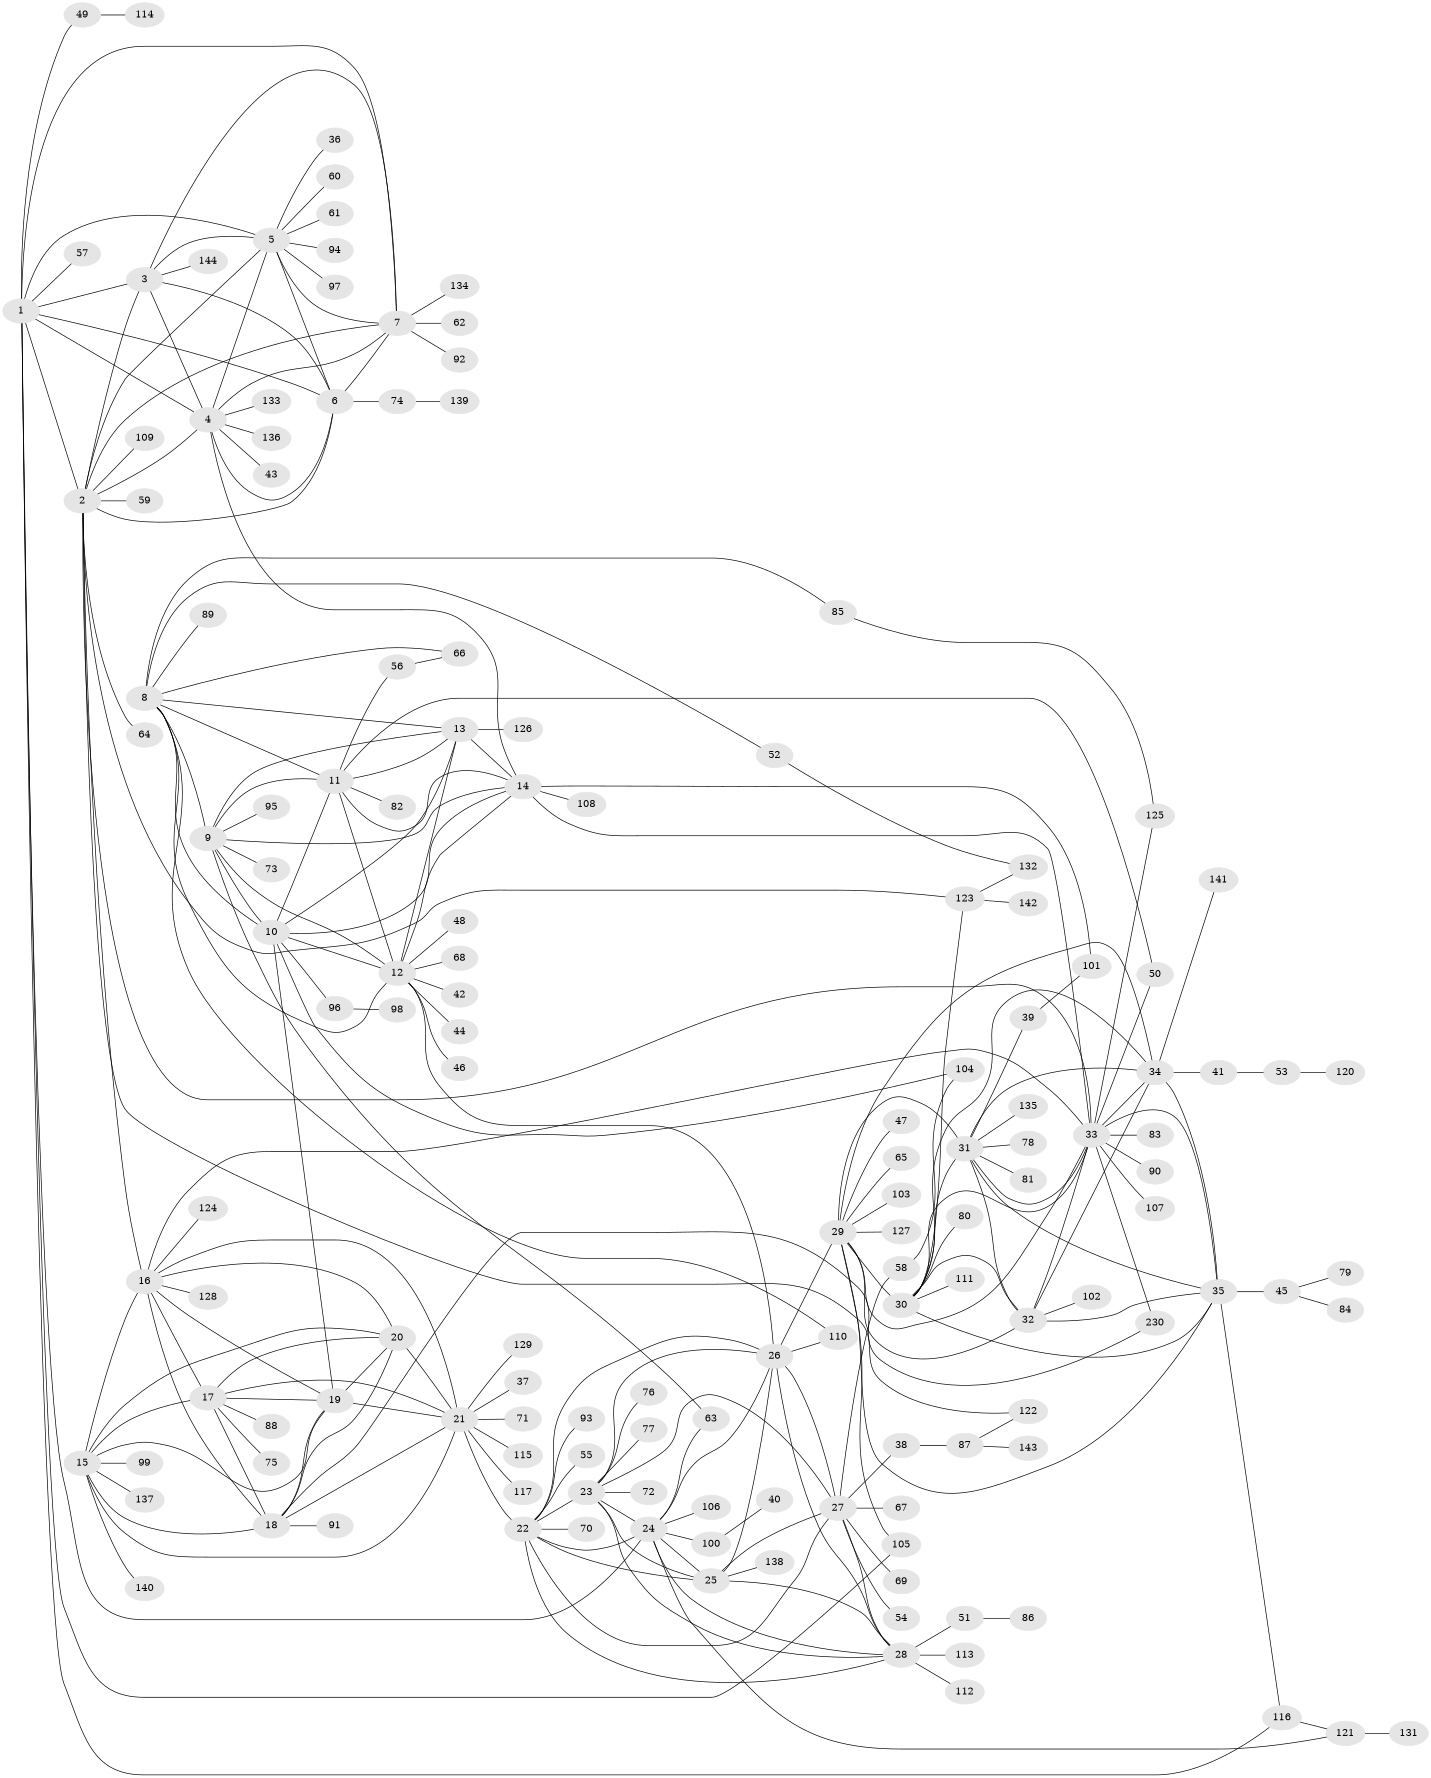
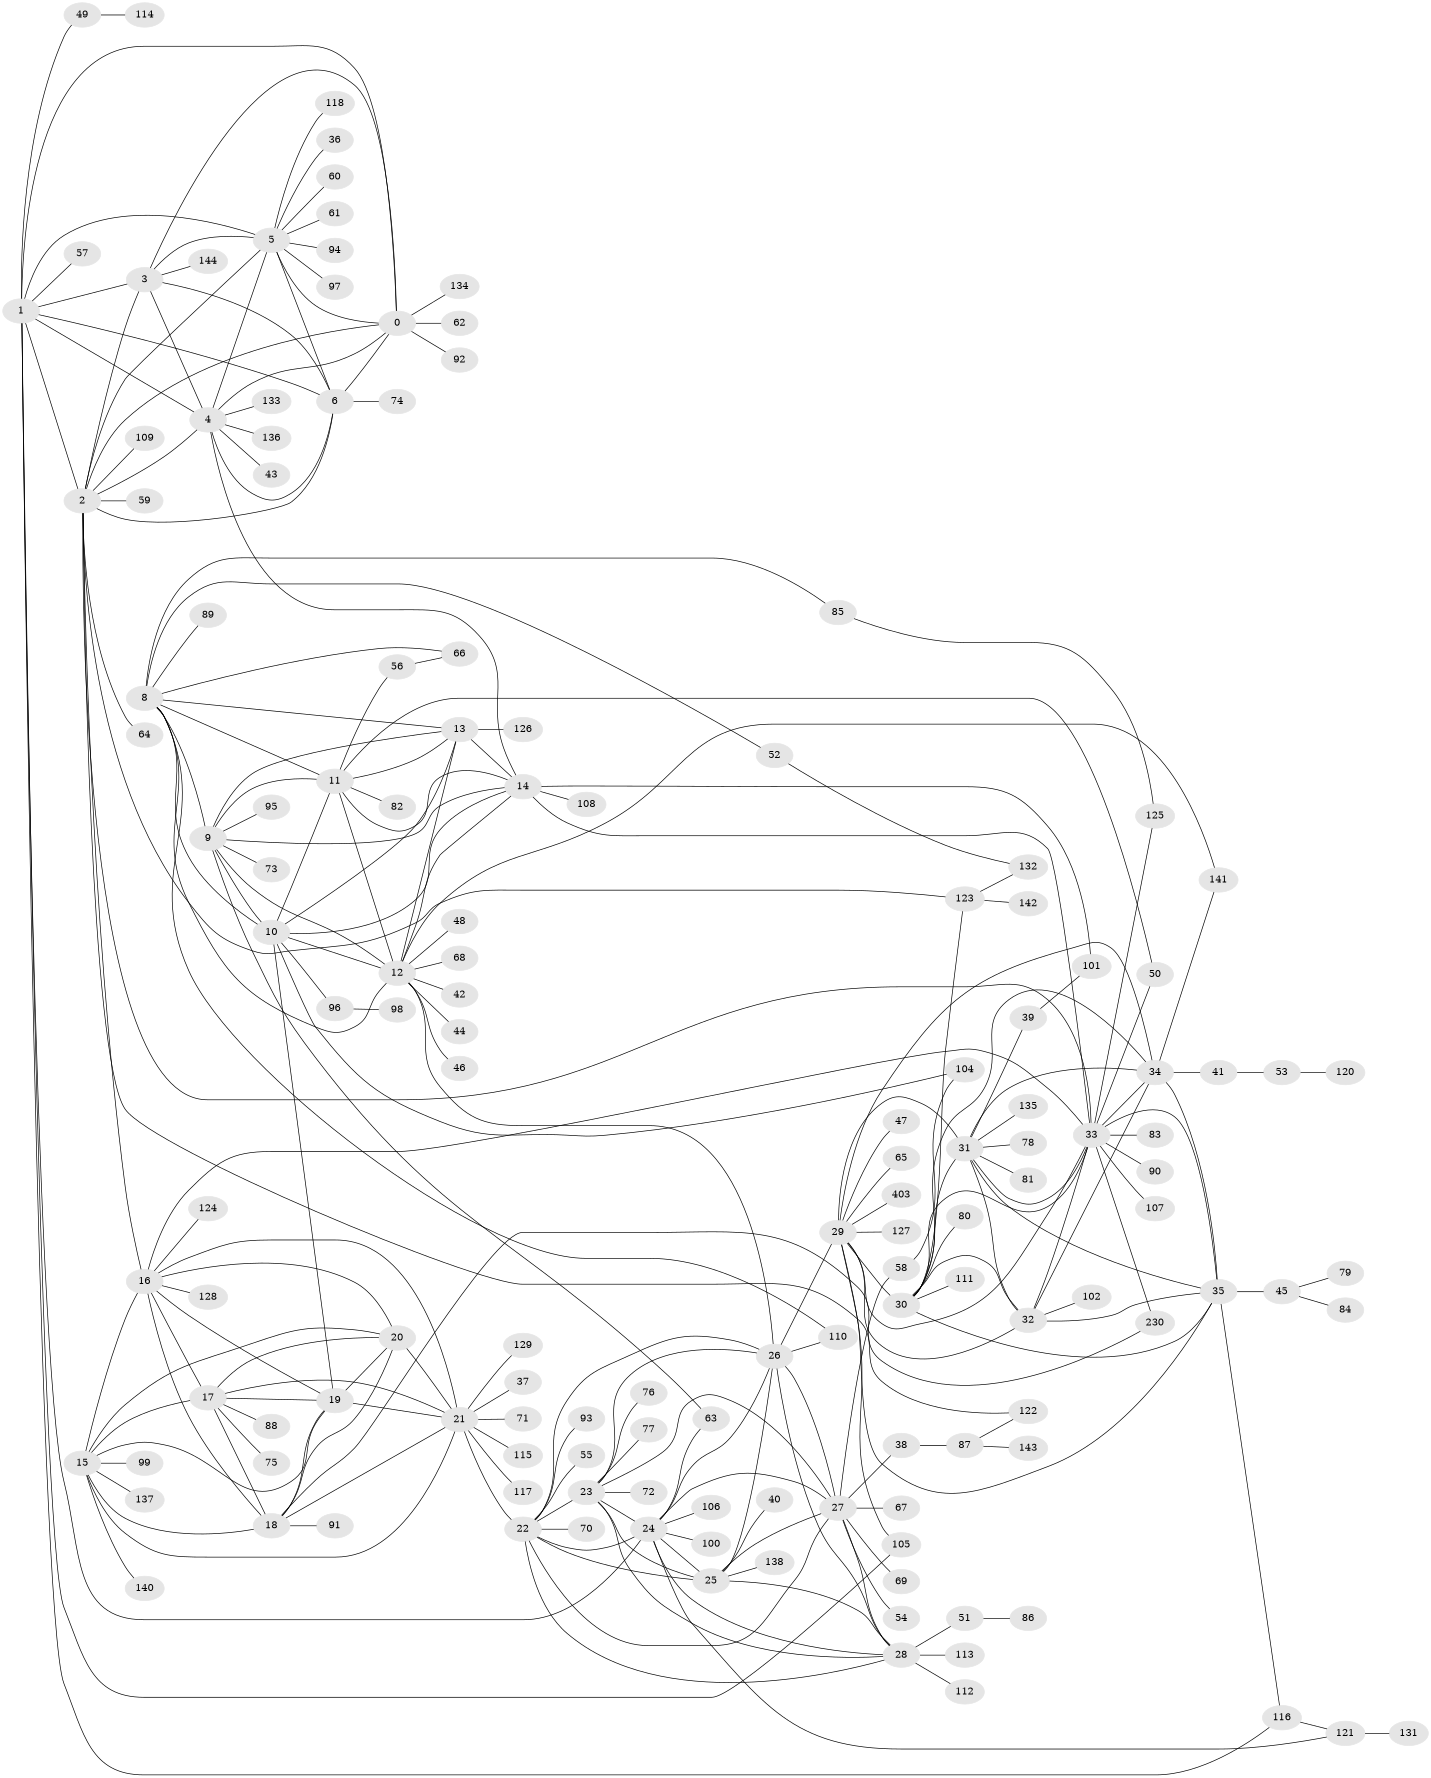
node "118": added
node "7": label "7" -> "0"
node "139": removed
edge "141" -- "12": added
node "103": label "103" -> "403"
edge "27" -- "24": added
edge "40" -- "100": now "40" -- "25"
